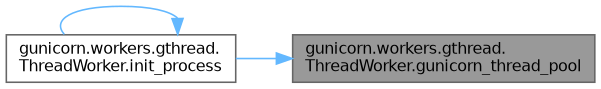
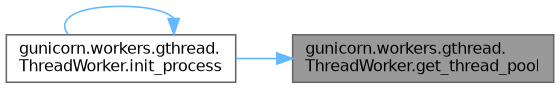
node "gunicorn.workers.gthread. ThreadWorker.gunicorn_thread_pool": label "gunicorn.workers.gthread. ThreadWorker.gunicorn_thread_pool" -> "gunicorn.workers.gthread. ThreadWorker.get_thread_pool"
